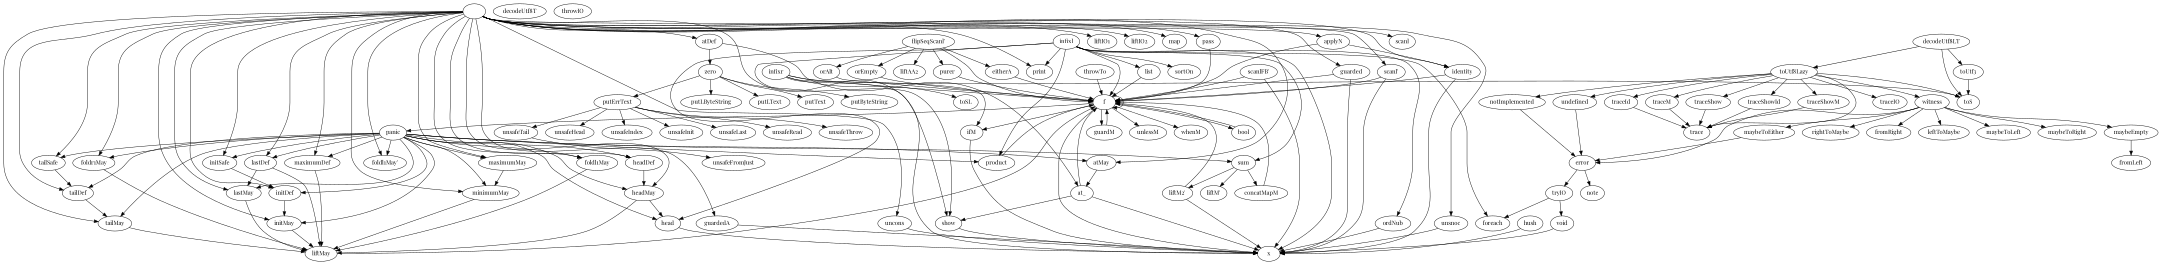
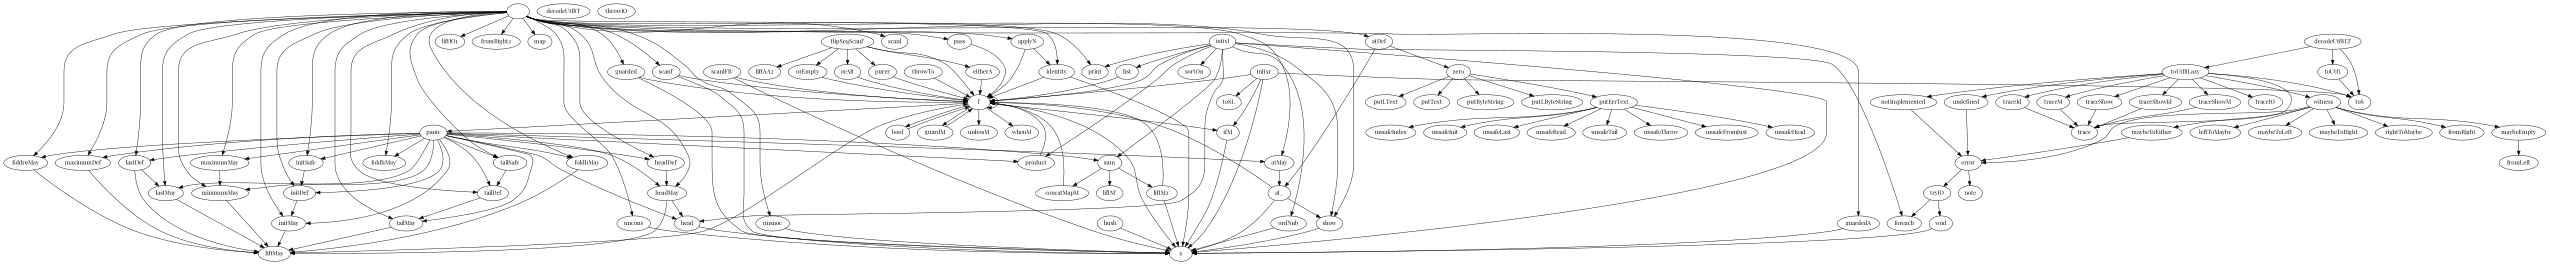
node "liftIO2": label "liftIO2" -> "fromRight2"
edge "unsafeTail" -> "unsafeFromJust": now "putErrText" -> "unsafeFromJust"
node "foldr1May": label "foldr1May" -> "foldr9May"
